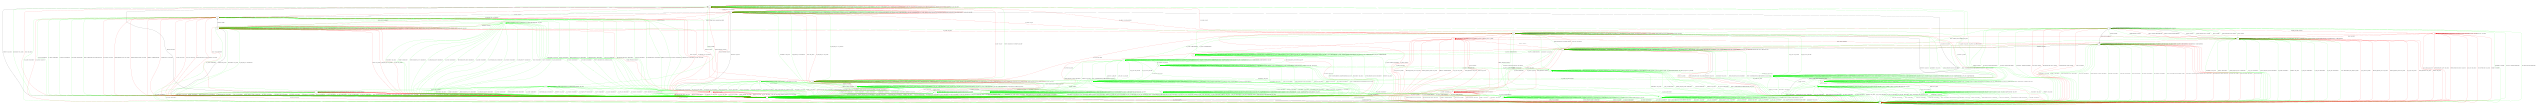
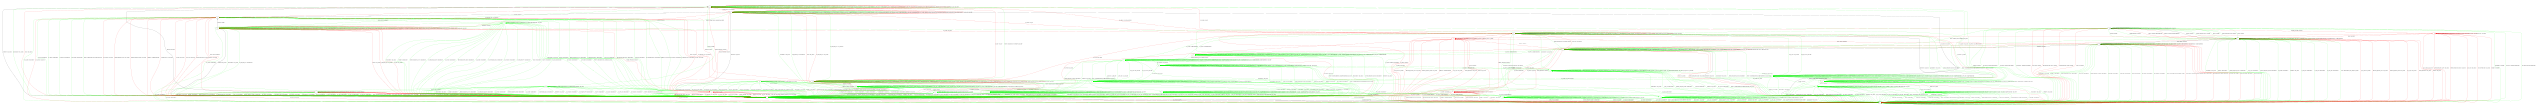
edge "e" -> "i": now "f" -> "i"
edge "g" -> "m": now "c" -> "m"
edge "o" -> "w": now "o" -> "t"
edge "z" -> "cc": removed, label "KEXINIT / KEXINIT"
